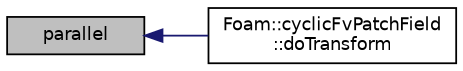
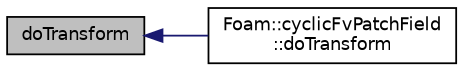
node "parallel": label "parallel" -> "doTransform"
